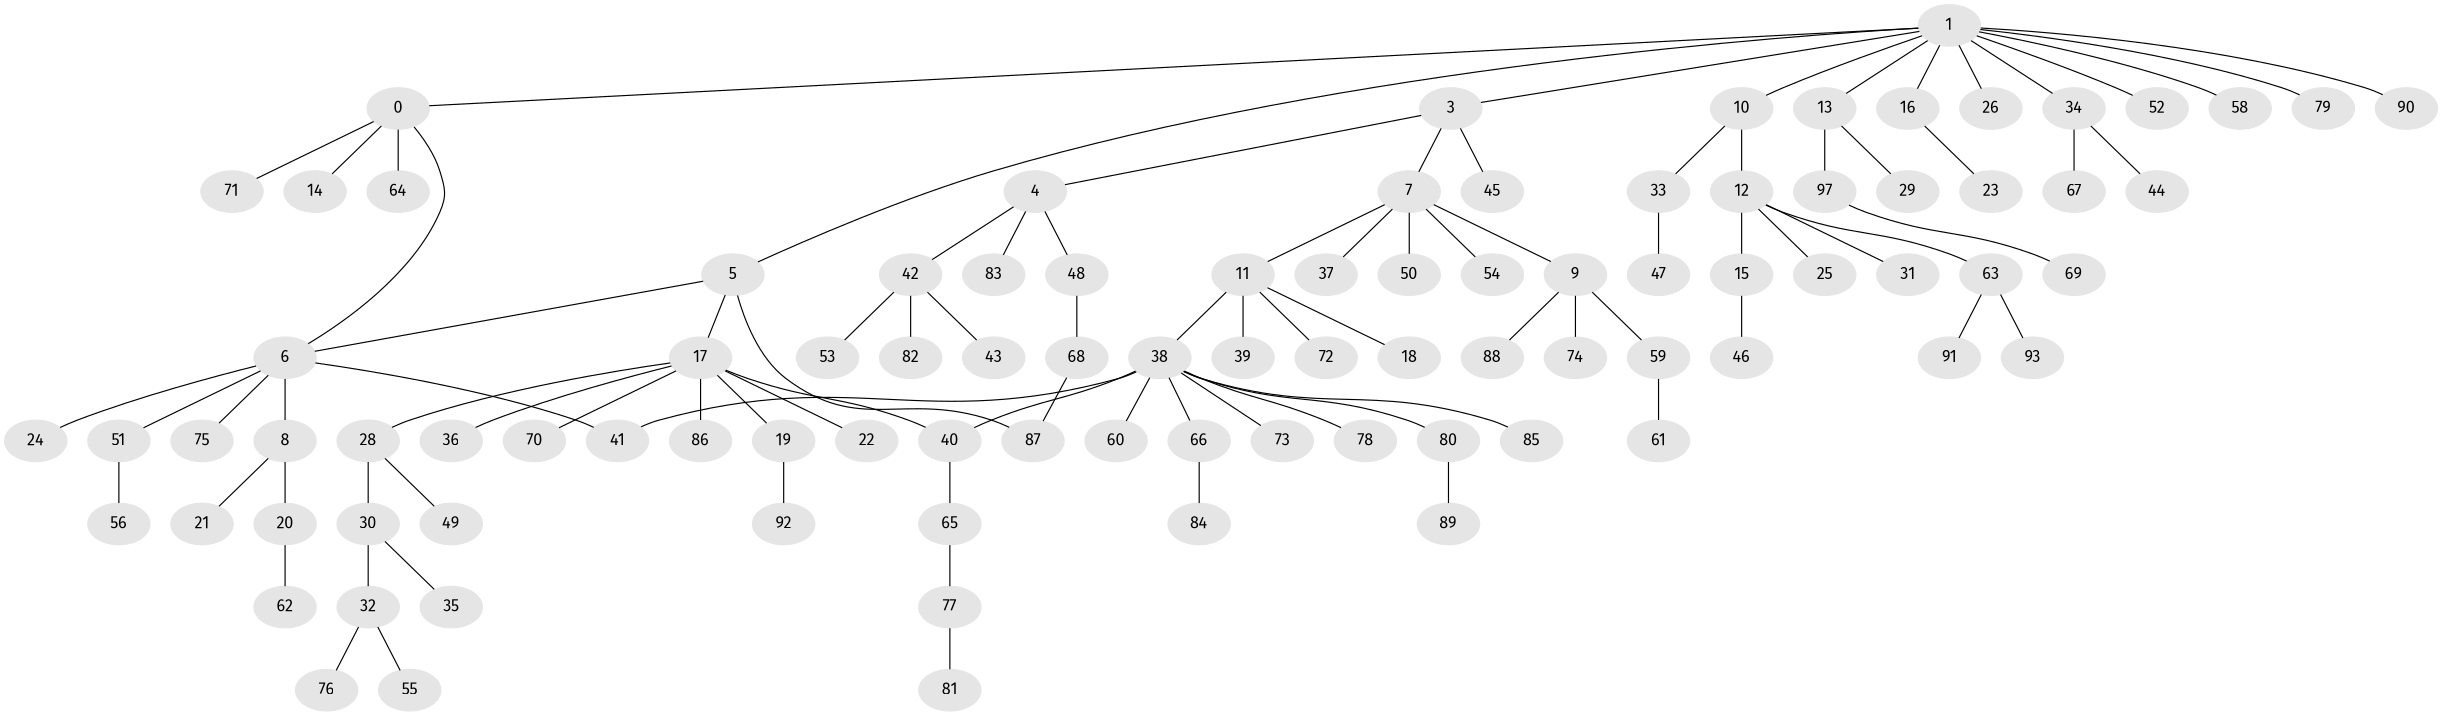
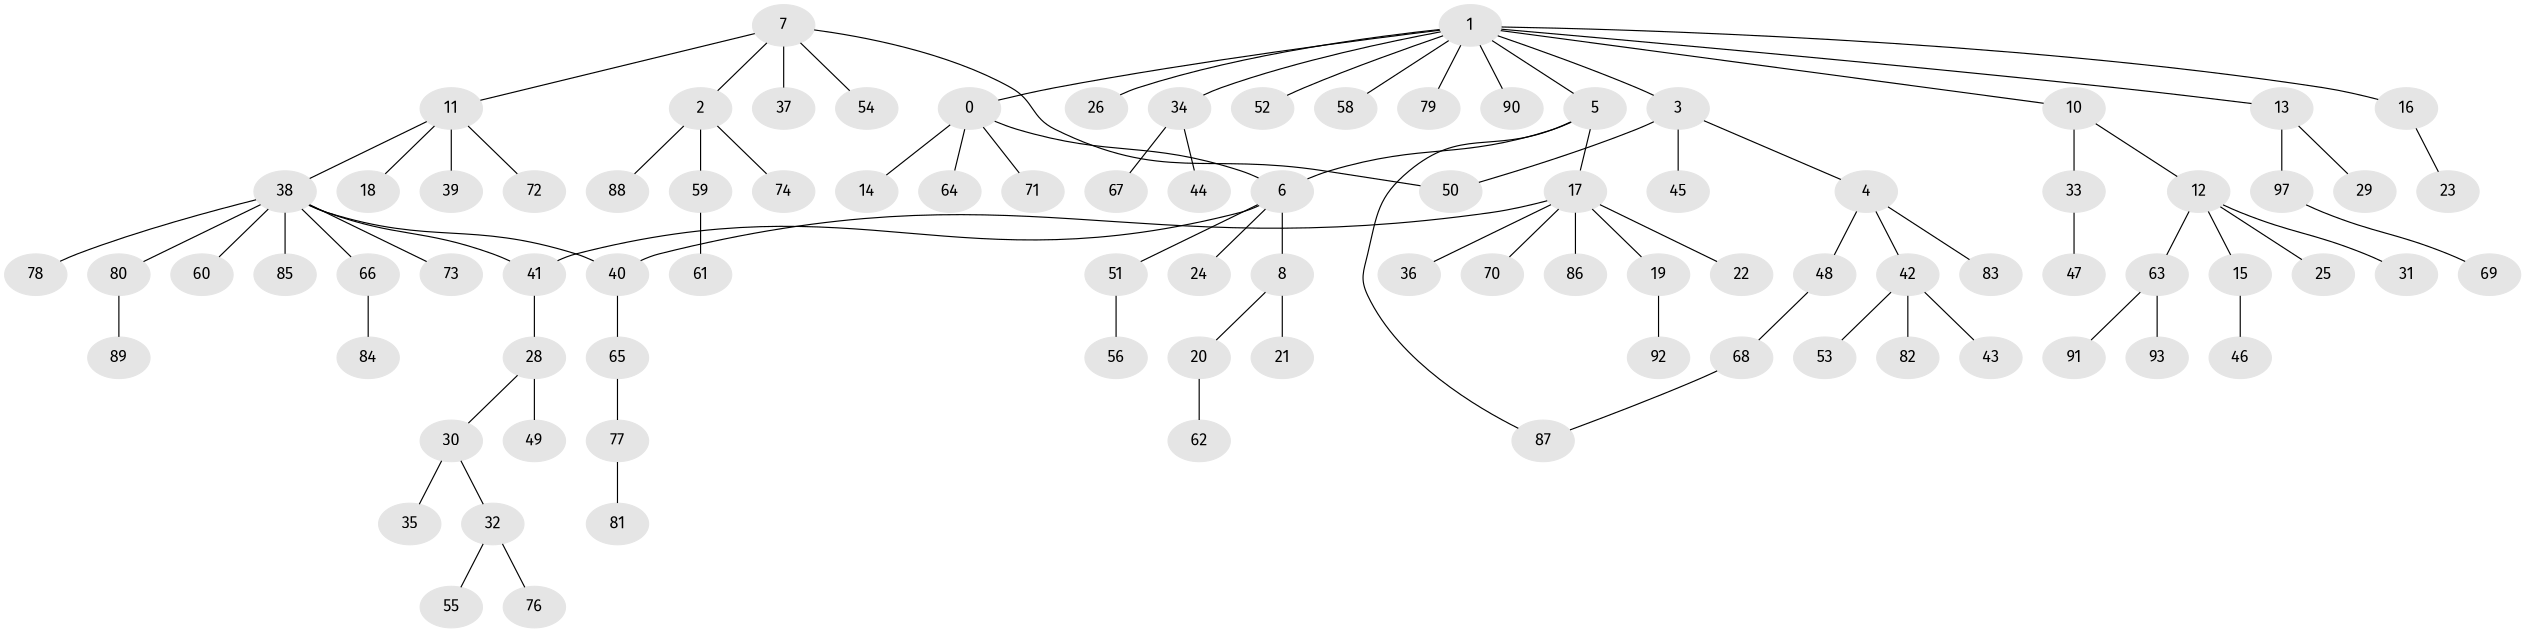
edge "3" -- "7": now "3" -- "50"
node "9": label "9" -> "2"
edge "17" -- "28": now "41" -- "28"
node "75": removed
